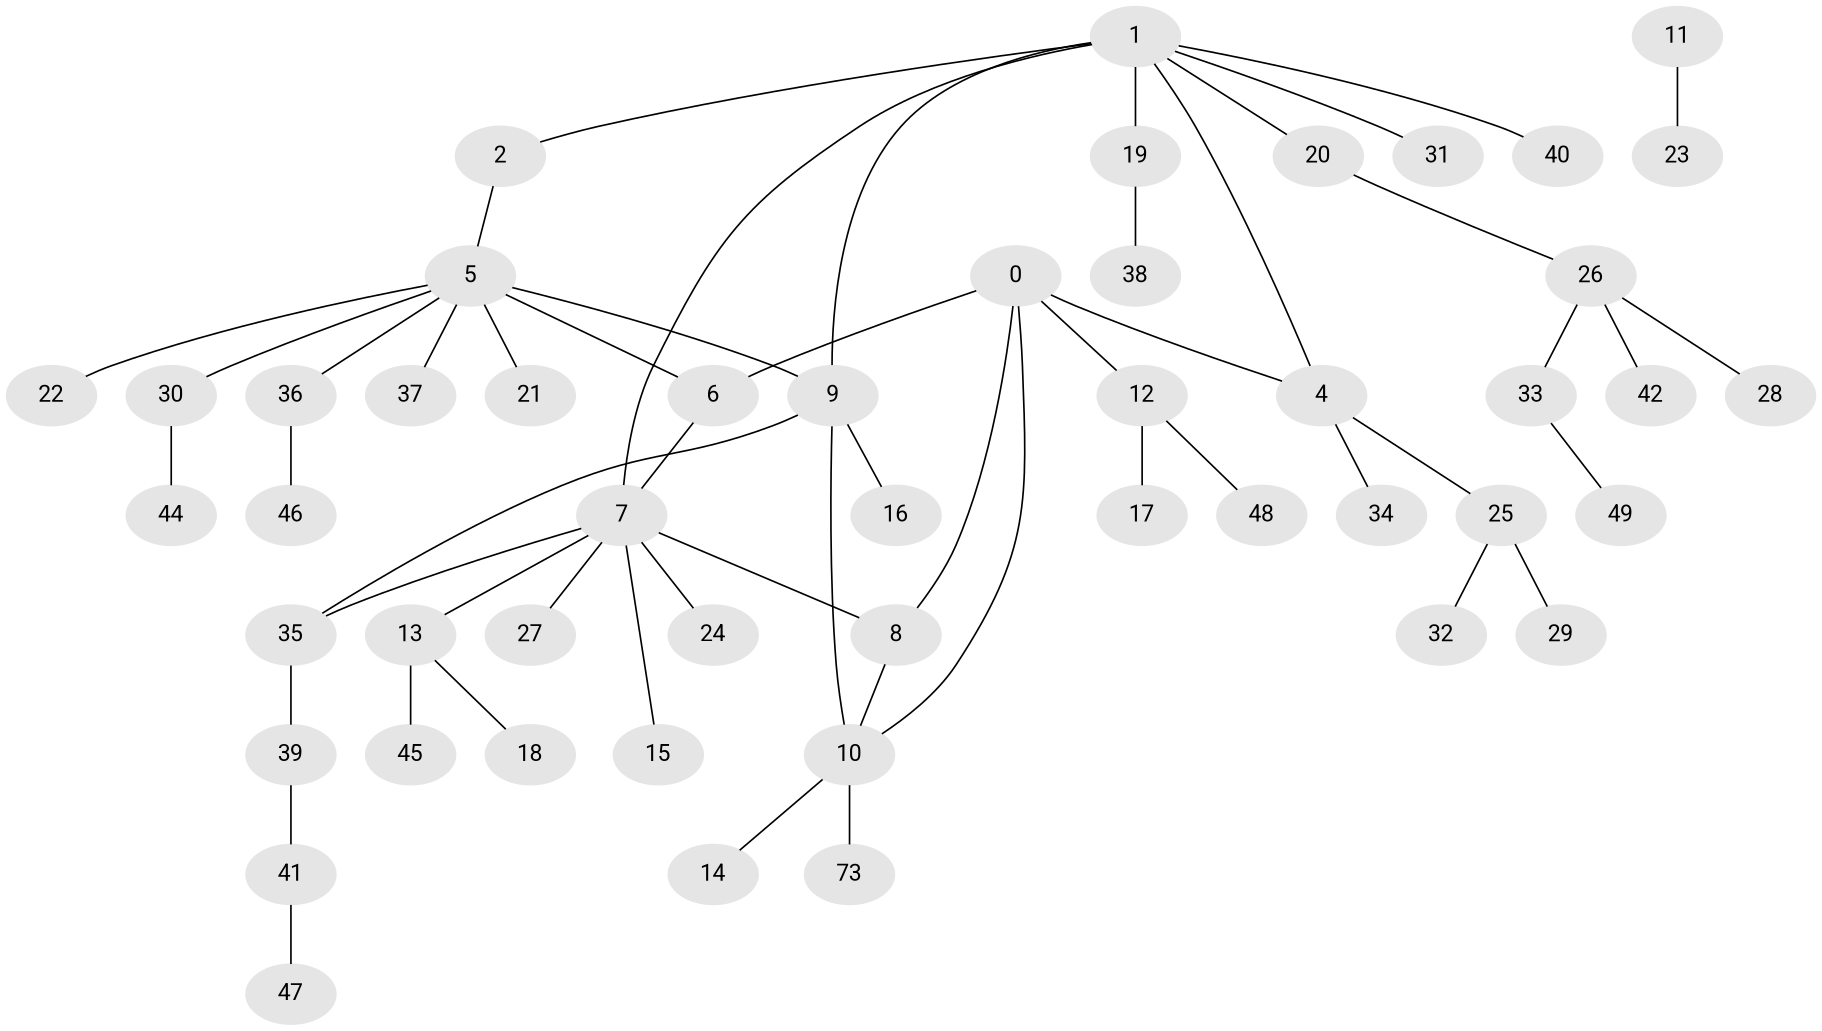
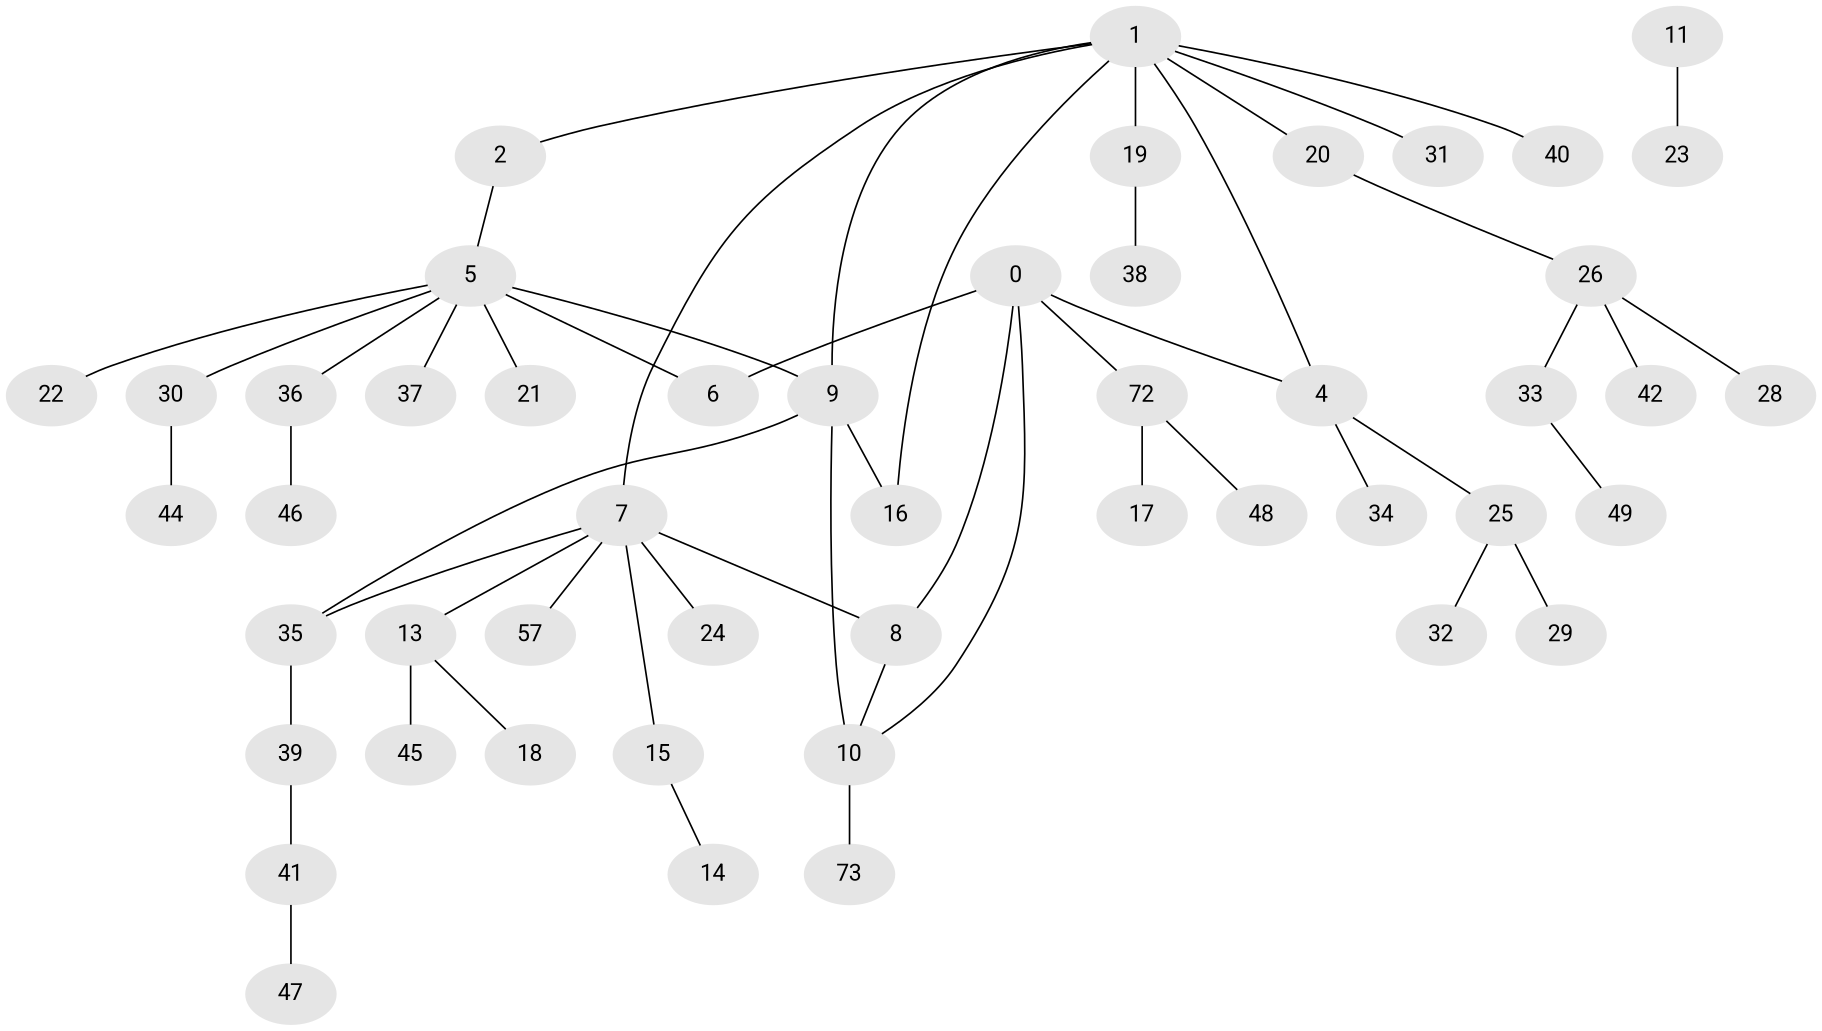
edge "1" -- "16": added
node "12": label "12" -> "72"
edge "6" -- "7": removed
node "27": label "27" -> "57"
edge "10" -- "14": now "15" -- "14"
